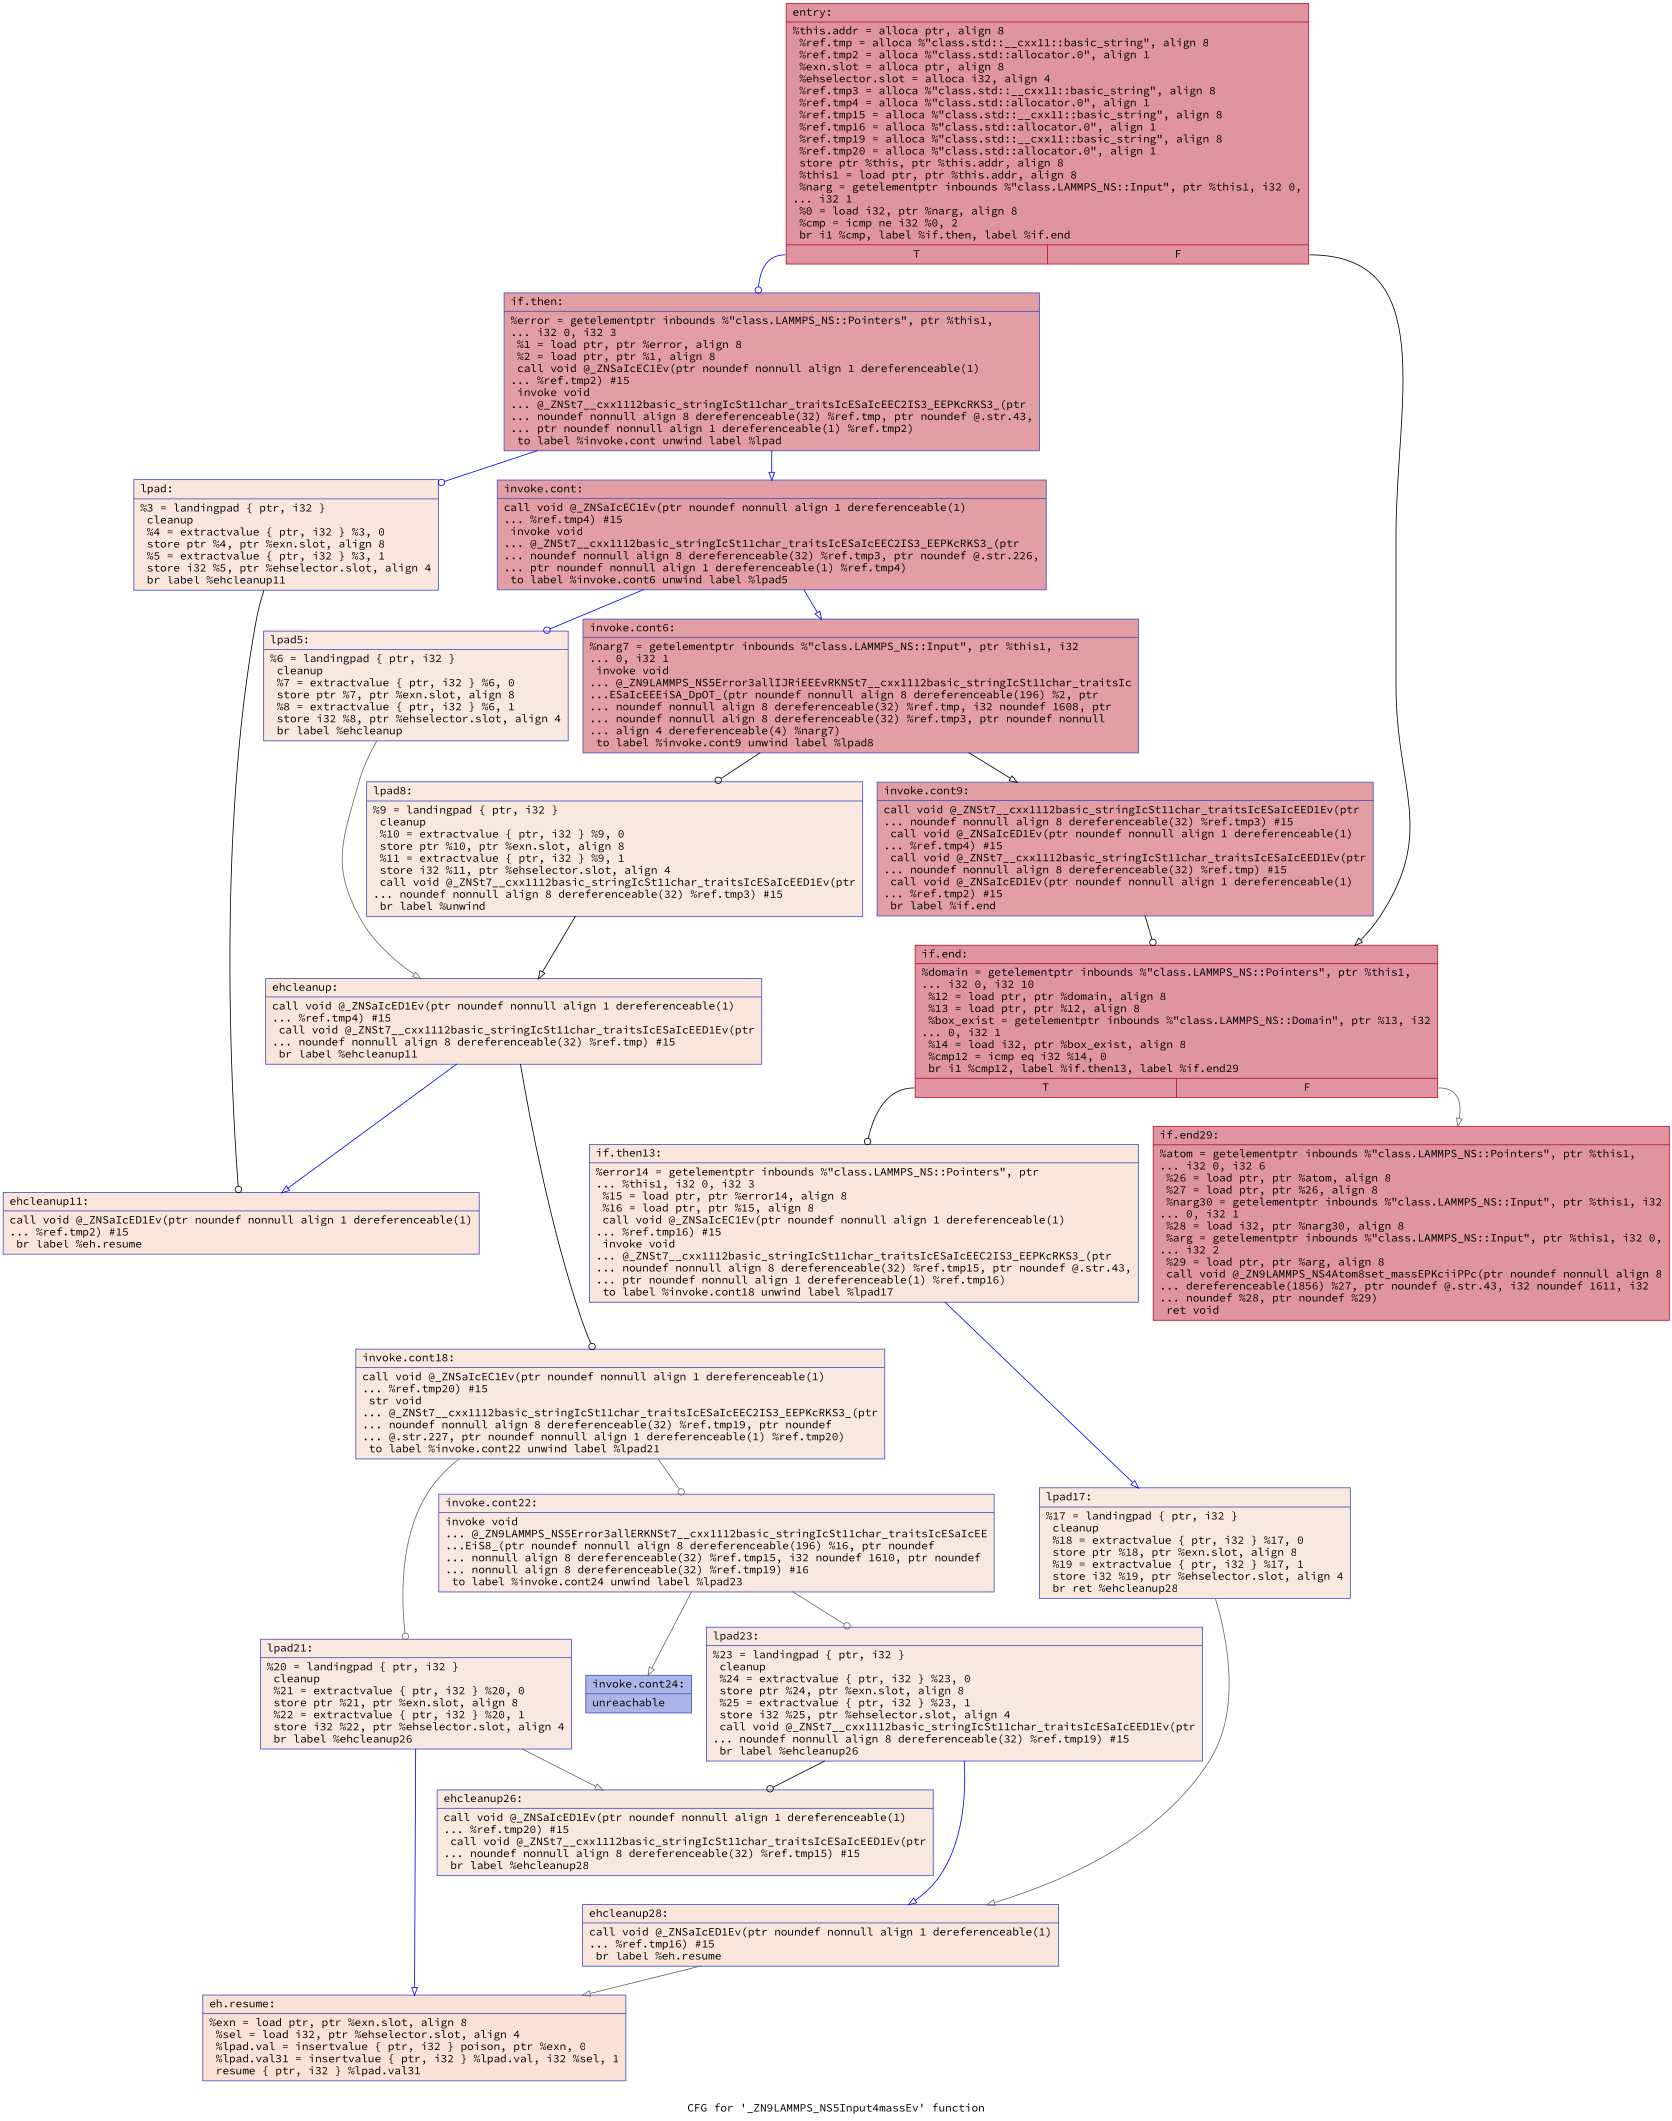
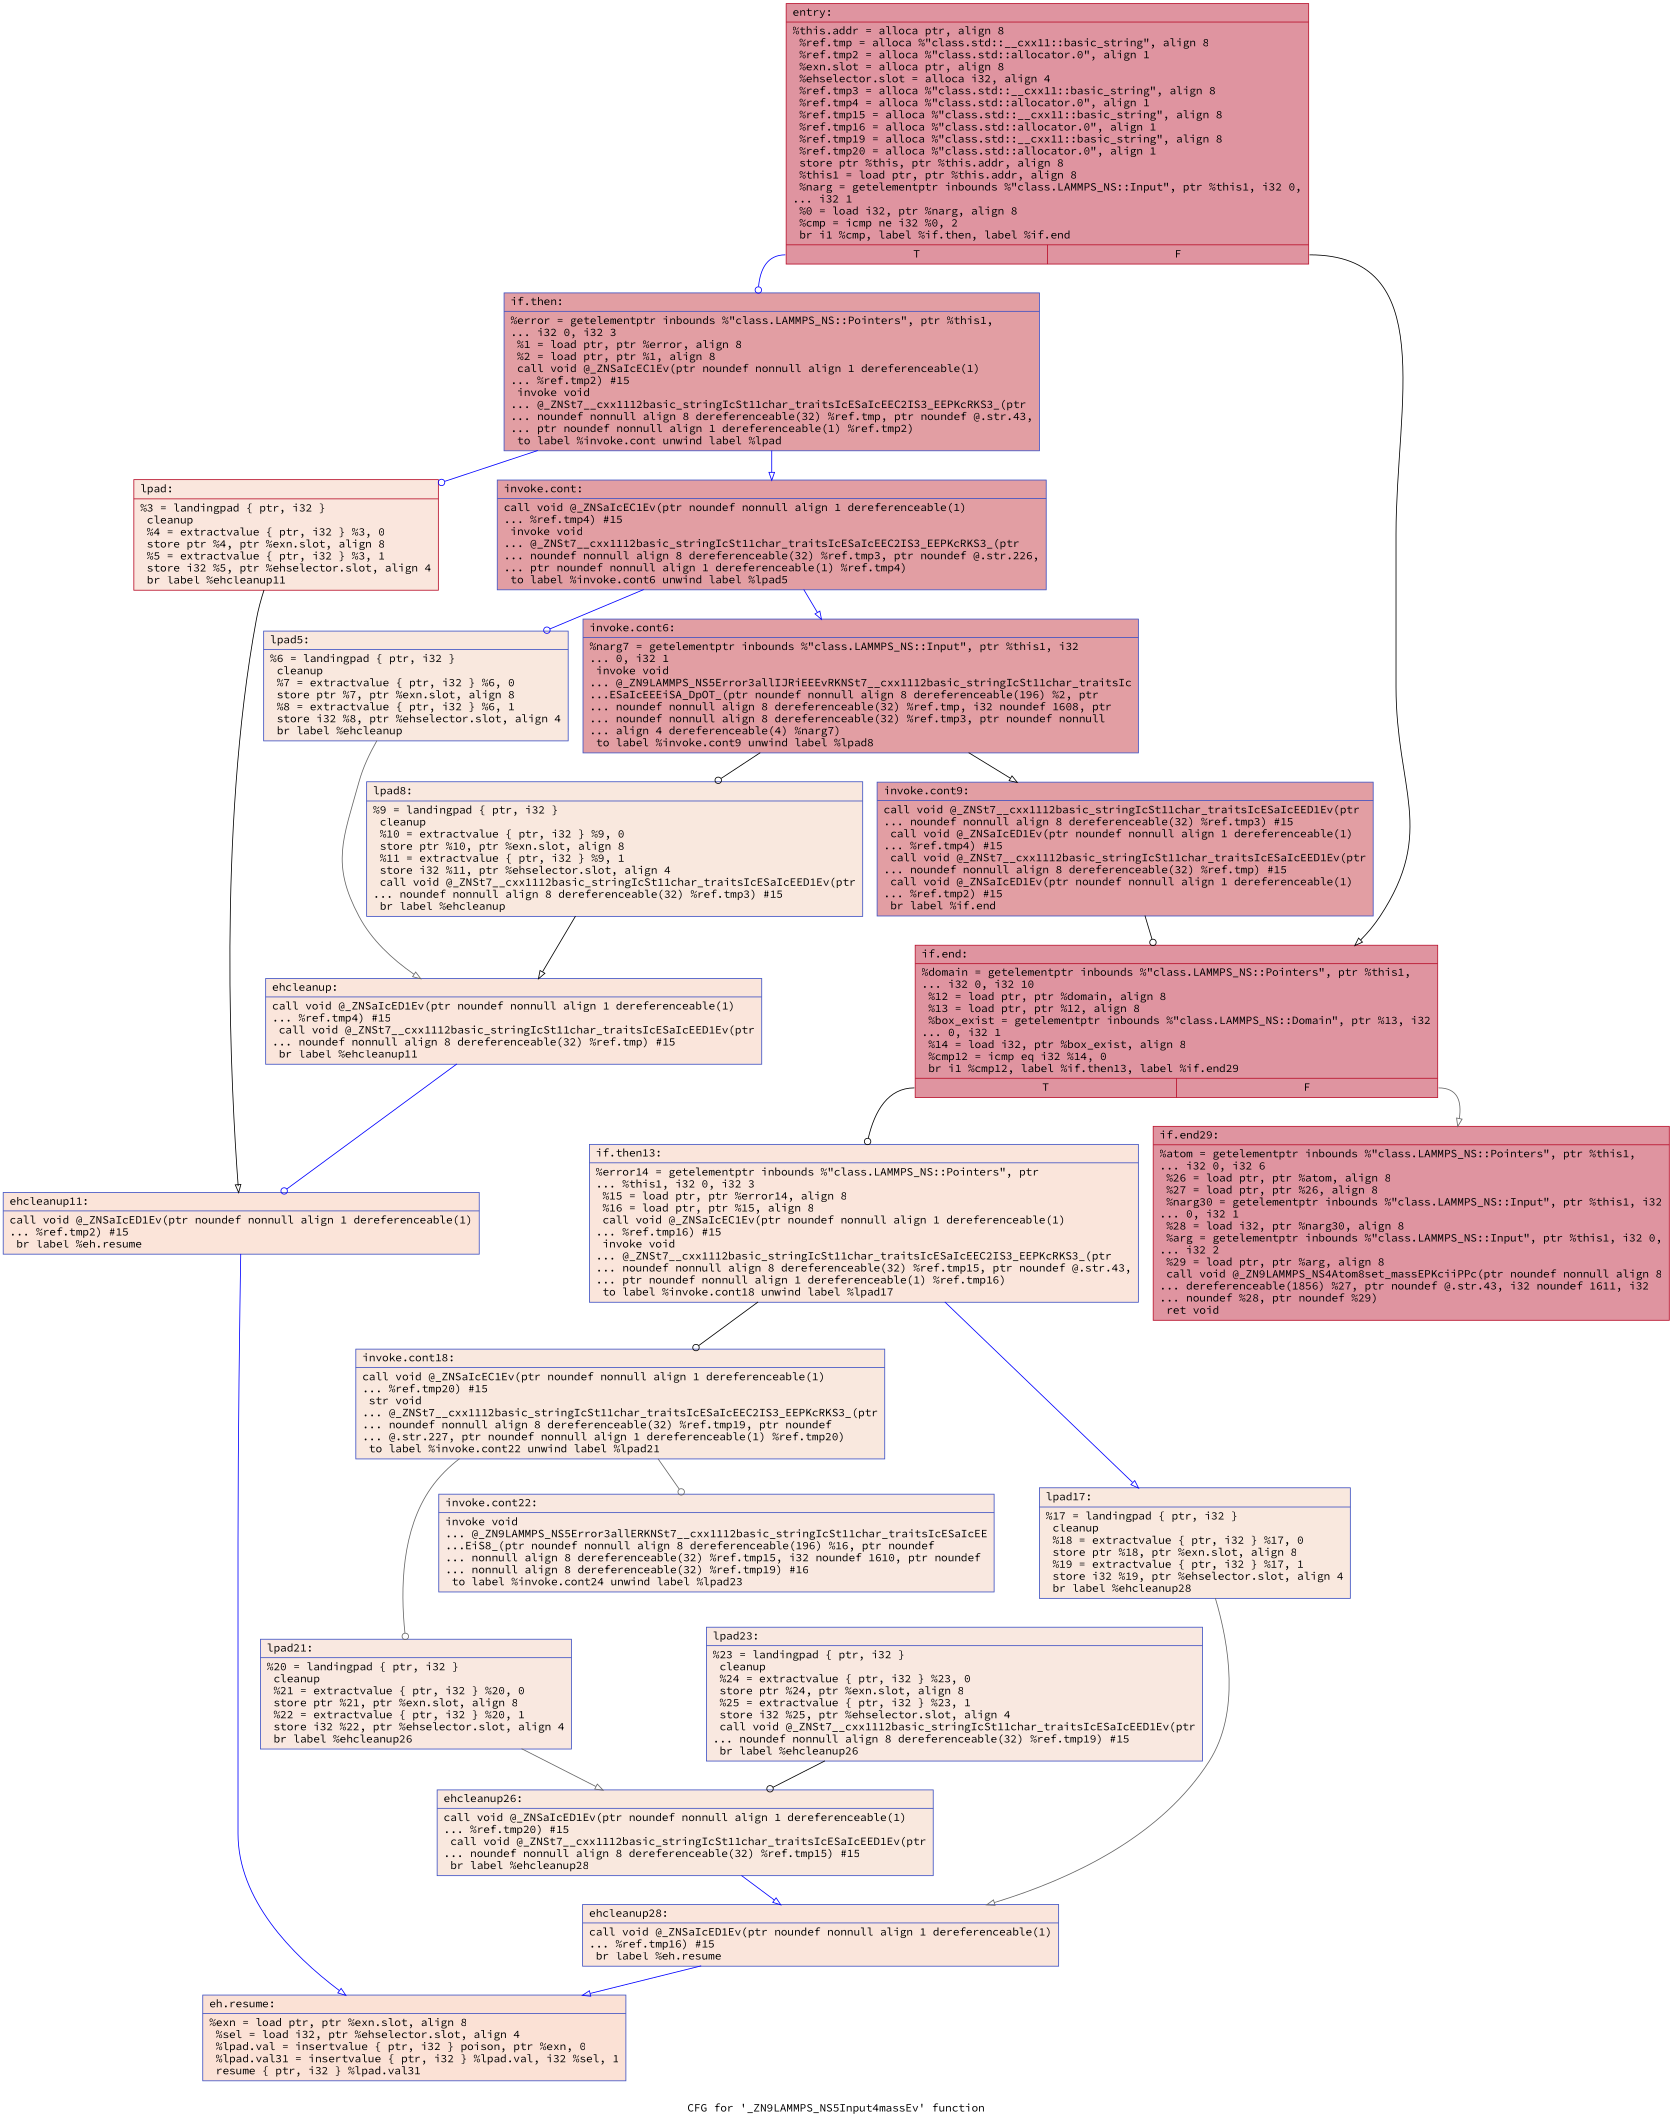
node "lpad:": color #3d50c3ff -> #b70d28ff
edge "lpad:" -> "ehcleanup11:": arrowhead odot -> onormal
node "lpad8:": text "br label %unwind" -> "br label %ehcleanup"
edge "ehcleanup:" -> "ehcleanup11:": arrowhead onormal -> odot
edge "ehcleanup:" -> "invoke.cont18:": now "if.then13:" -> "invoke.cont18:"
node "lpad17:": text "br ret %ehcleanup28" -> "br label %ehcleanup28"
edge "invoke.cont22:" -> "lpad23:": removed
node "invoke.cont24:": removed
edge "lpad23:" -> "ehcleanup28:": now "ehcleanup26:" -> "ehcleanup28:"
edge "lpad21:" -> "eh.resume:": now "ehcleanup11:" -> "eh.resume:"
edge "ehcleanup28:" -> "eh.resume:": color gray40 -> blue
